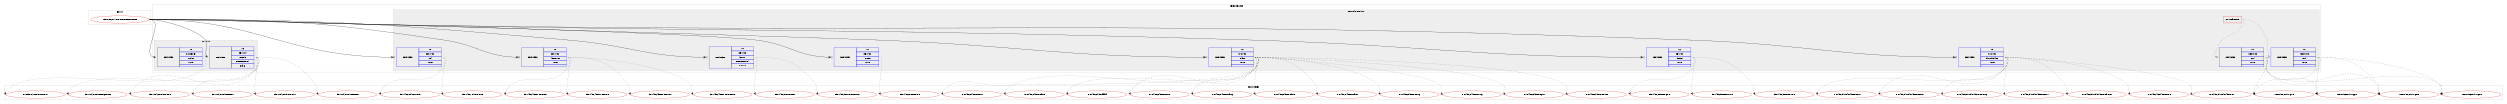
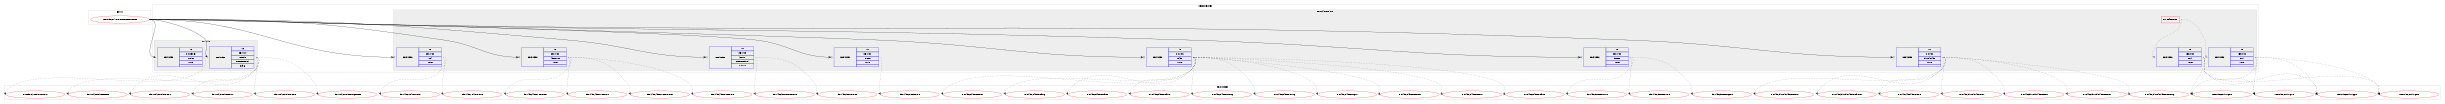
node "sys-libs/glibc-9999": removed
